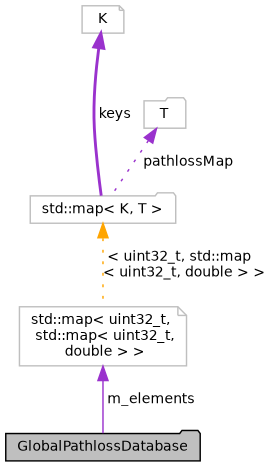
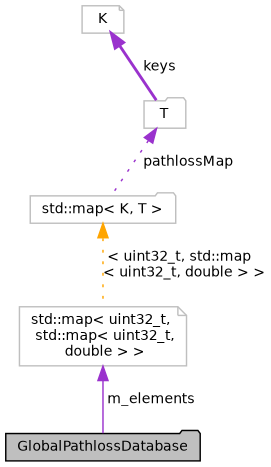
edge "std::map< K, T >" -> "K": now "T" -> "K"
